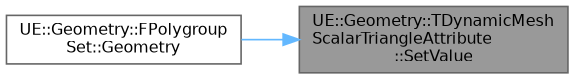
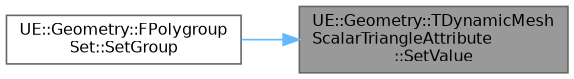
node "UE::Geometry::FPolygroup Set::Geometry": label "UE::Geometry::FPolygroup Set::Geometry" -> "UE::Geometry::FPolygroup Set::SetGroup"
